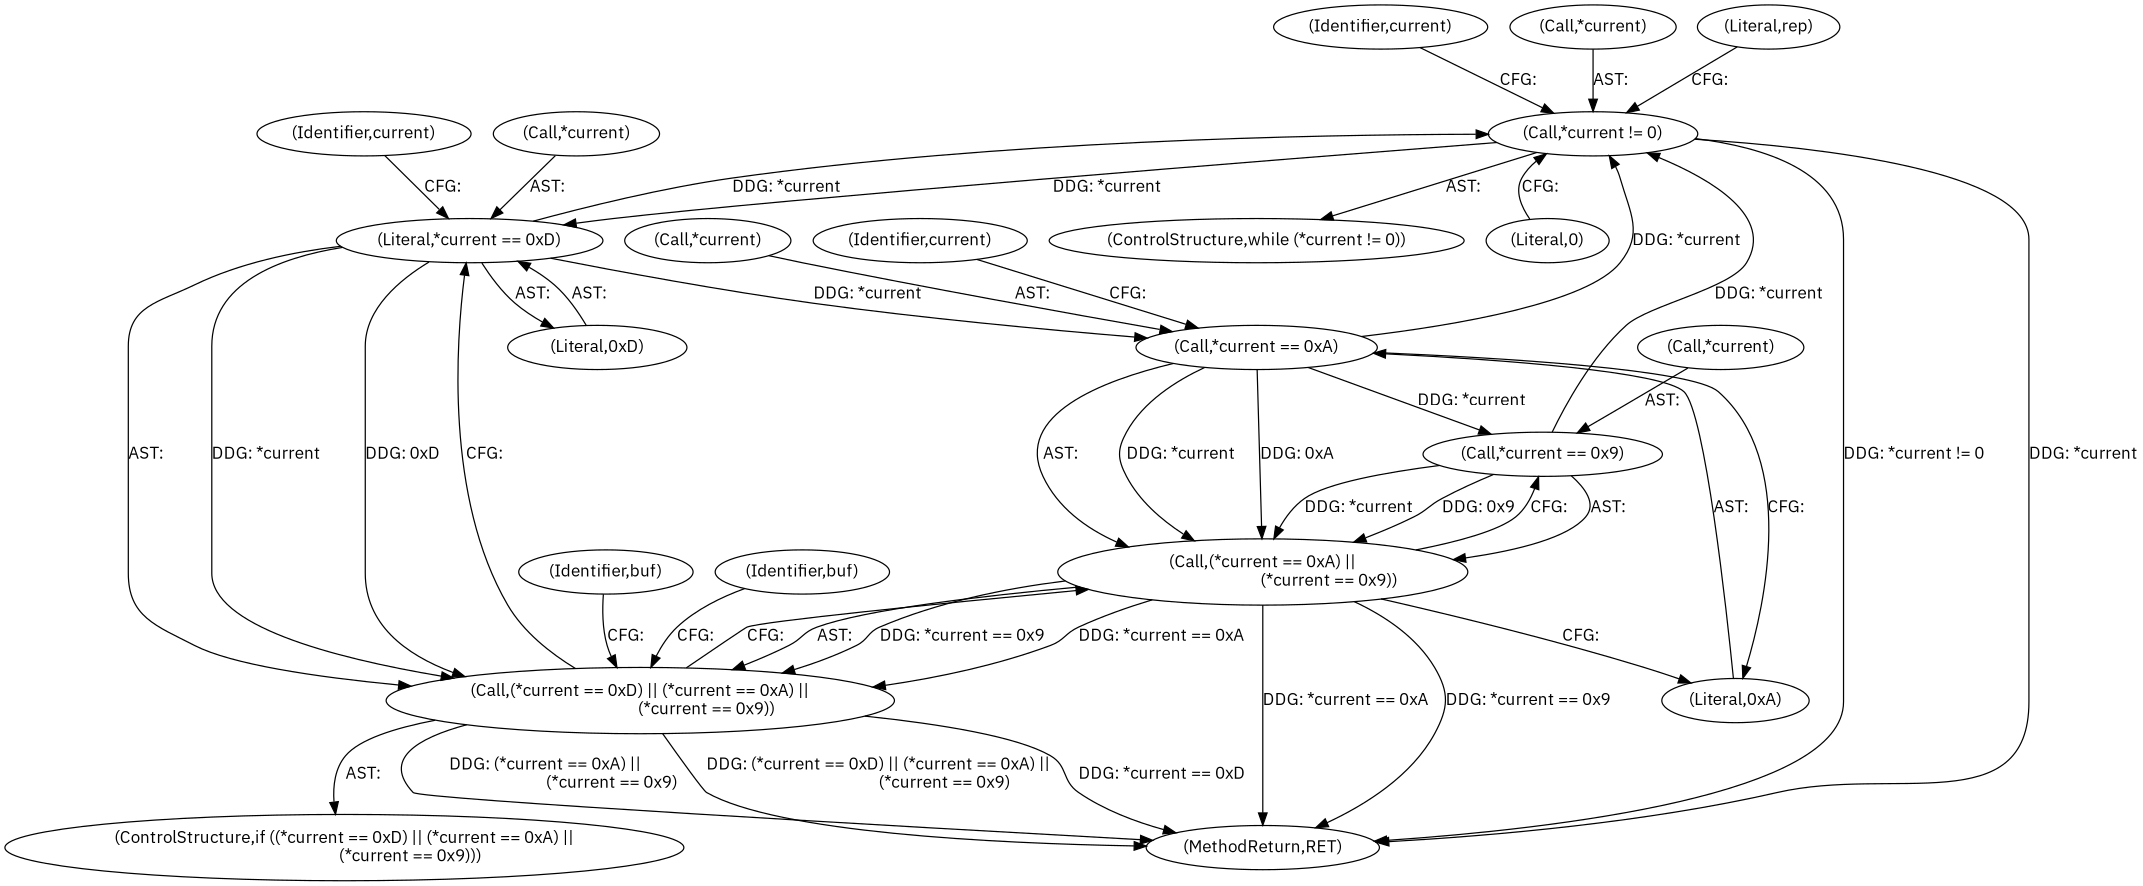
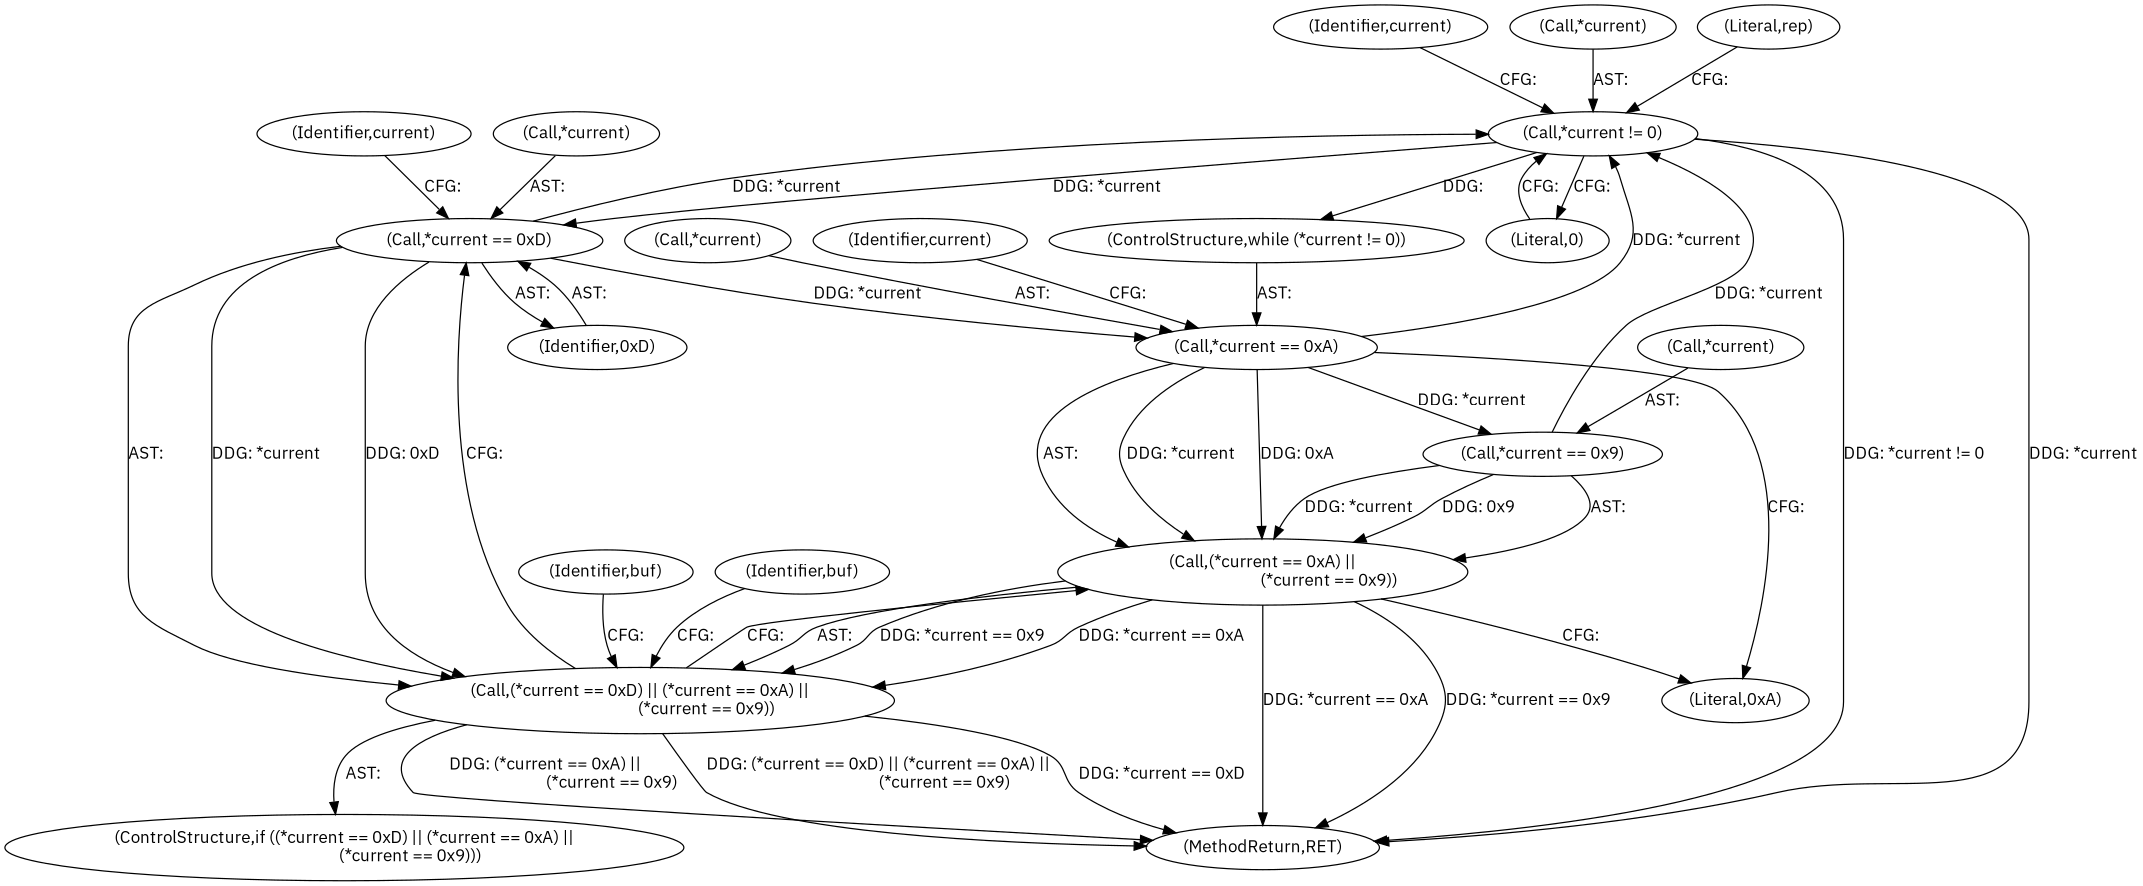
edge "(Call,*current != 0)" -> "(Literal,0)": added, label "CFG:"
edge "(Call,*current != 0)" -> "(ControlStructure,while (*current != 0))": label "AST: " -> "DDG: "
node "(Literal,*current == 0xD)": label "(Literal,*current == 0xD)" -> "(Call,*current == 0xD)"
node "(Literal,0xD)": label "(Literal,0xD)" -> "(Identifier,0xD)"
edge "(Literal,0xA)" -> "(Call,*current == 0xA)": now "(ControlStructure,while (*current != 0))" -> "(Call,*current == 0xA)"
edge "(Call,(*current == 0xA) || (*current == 0x9))" -> "(Call,*current == 0x9)": removed, label "CFG:"
